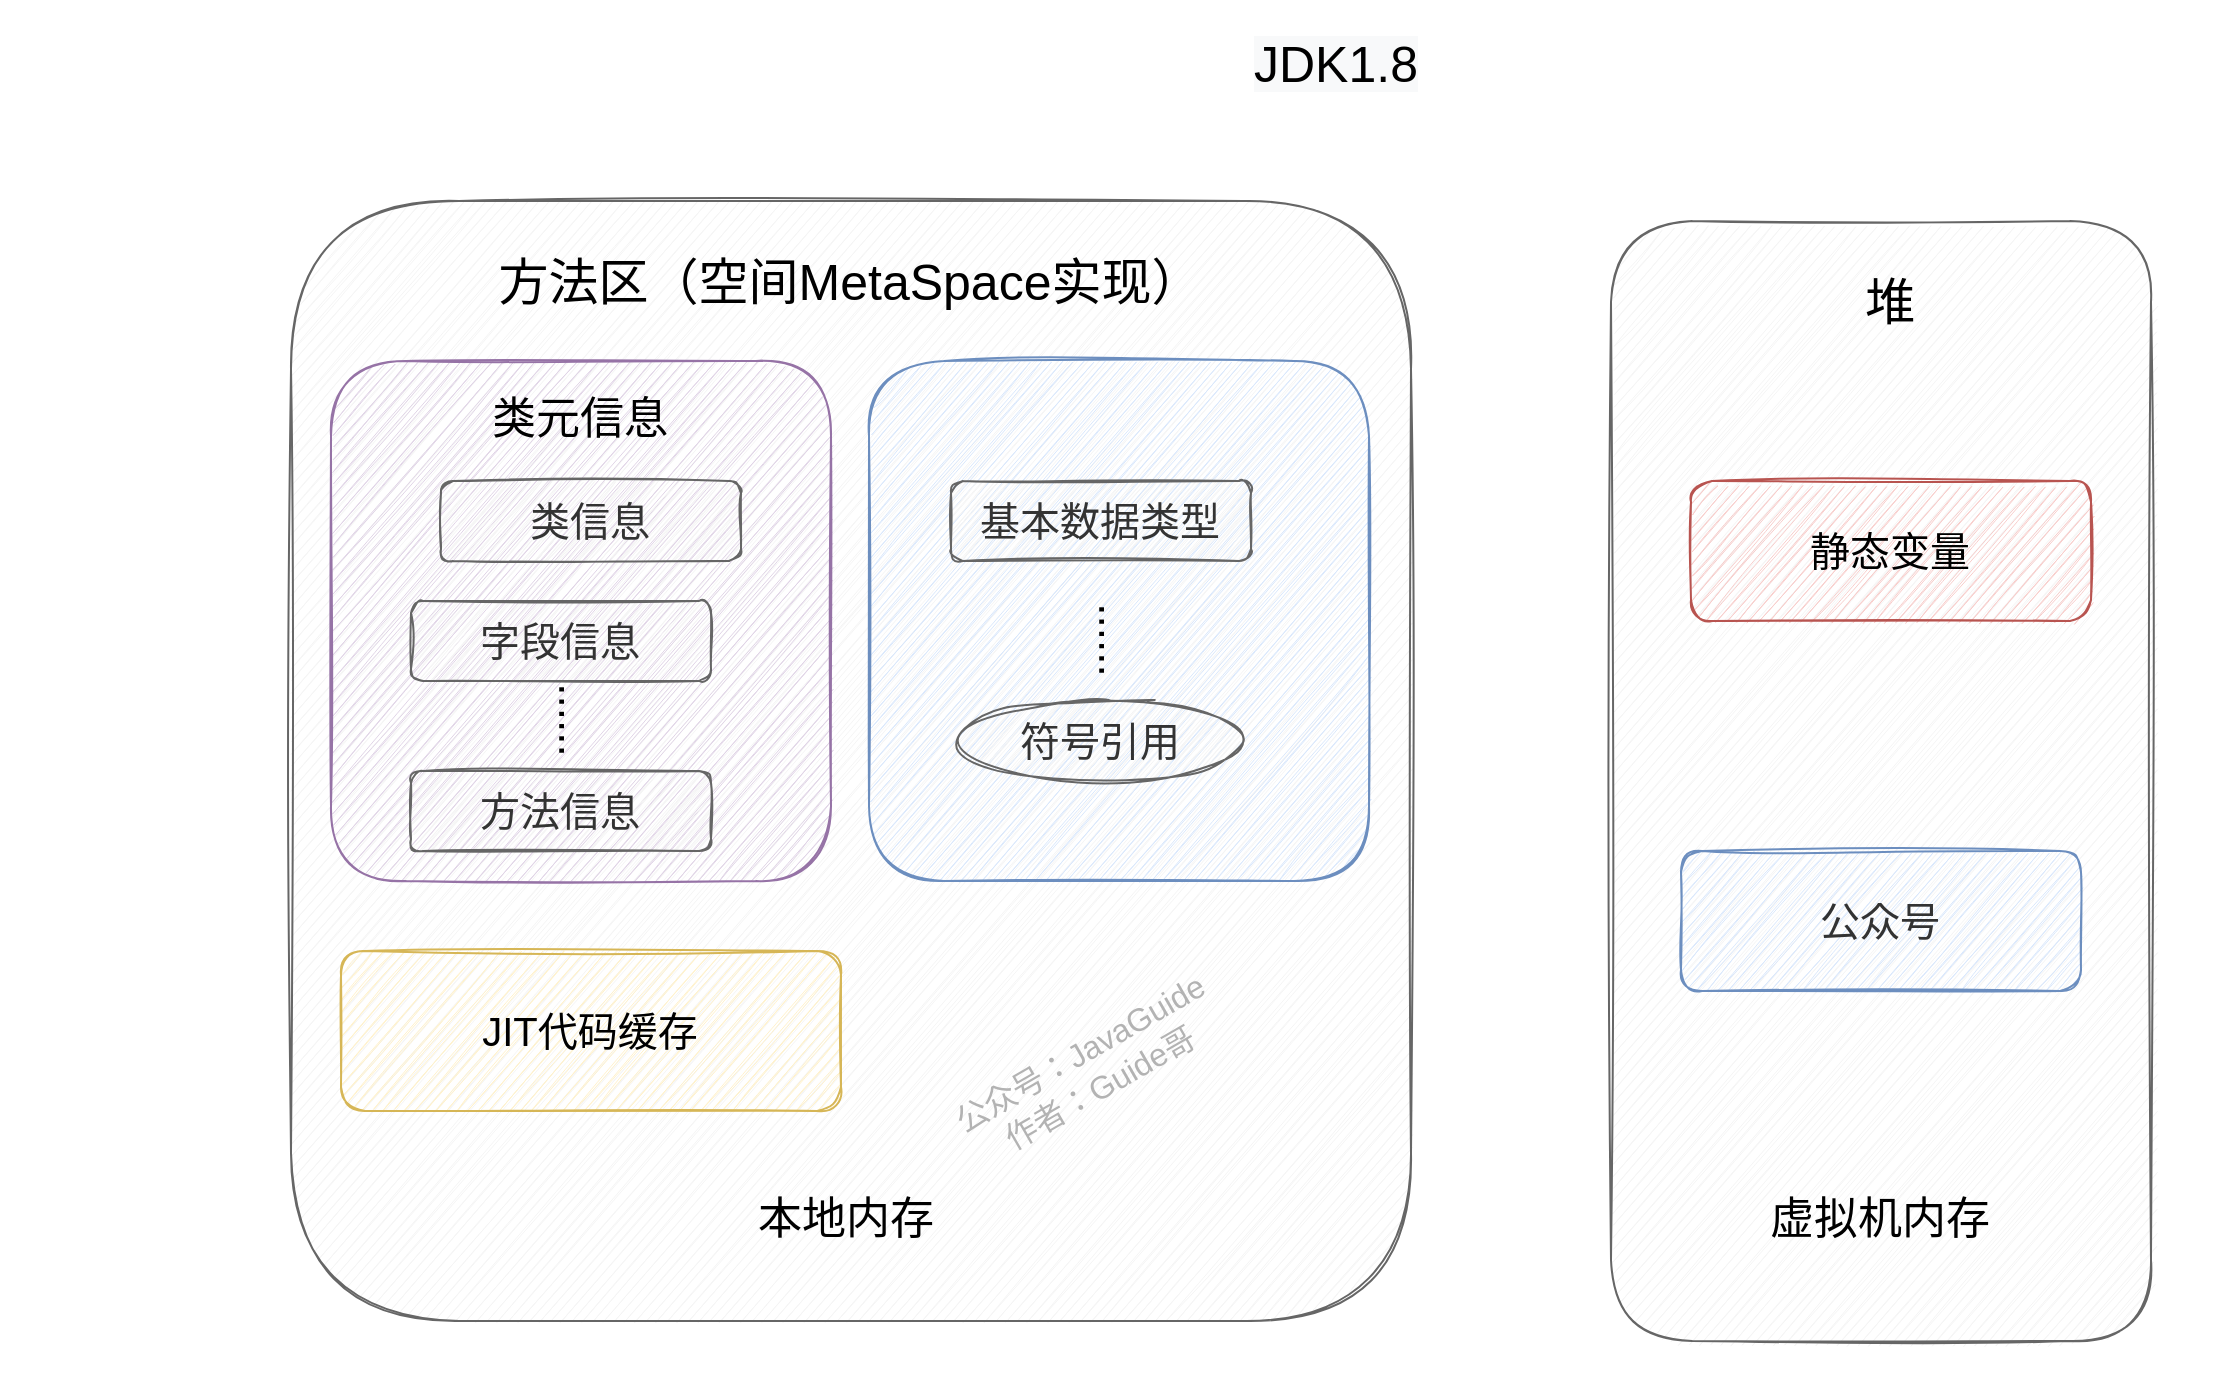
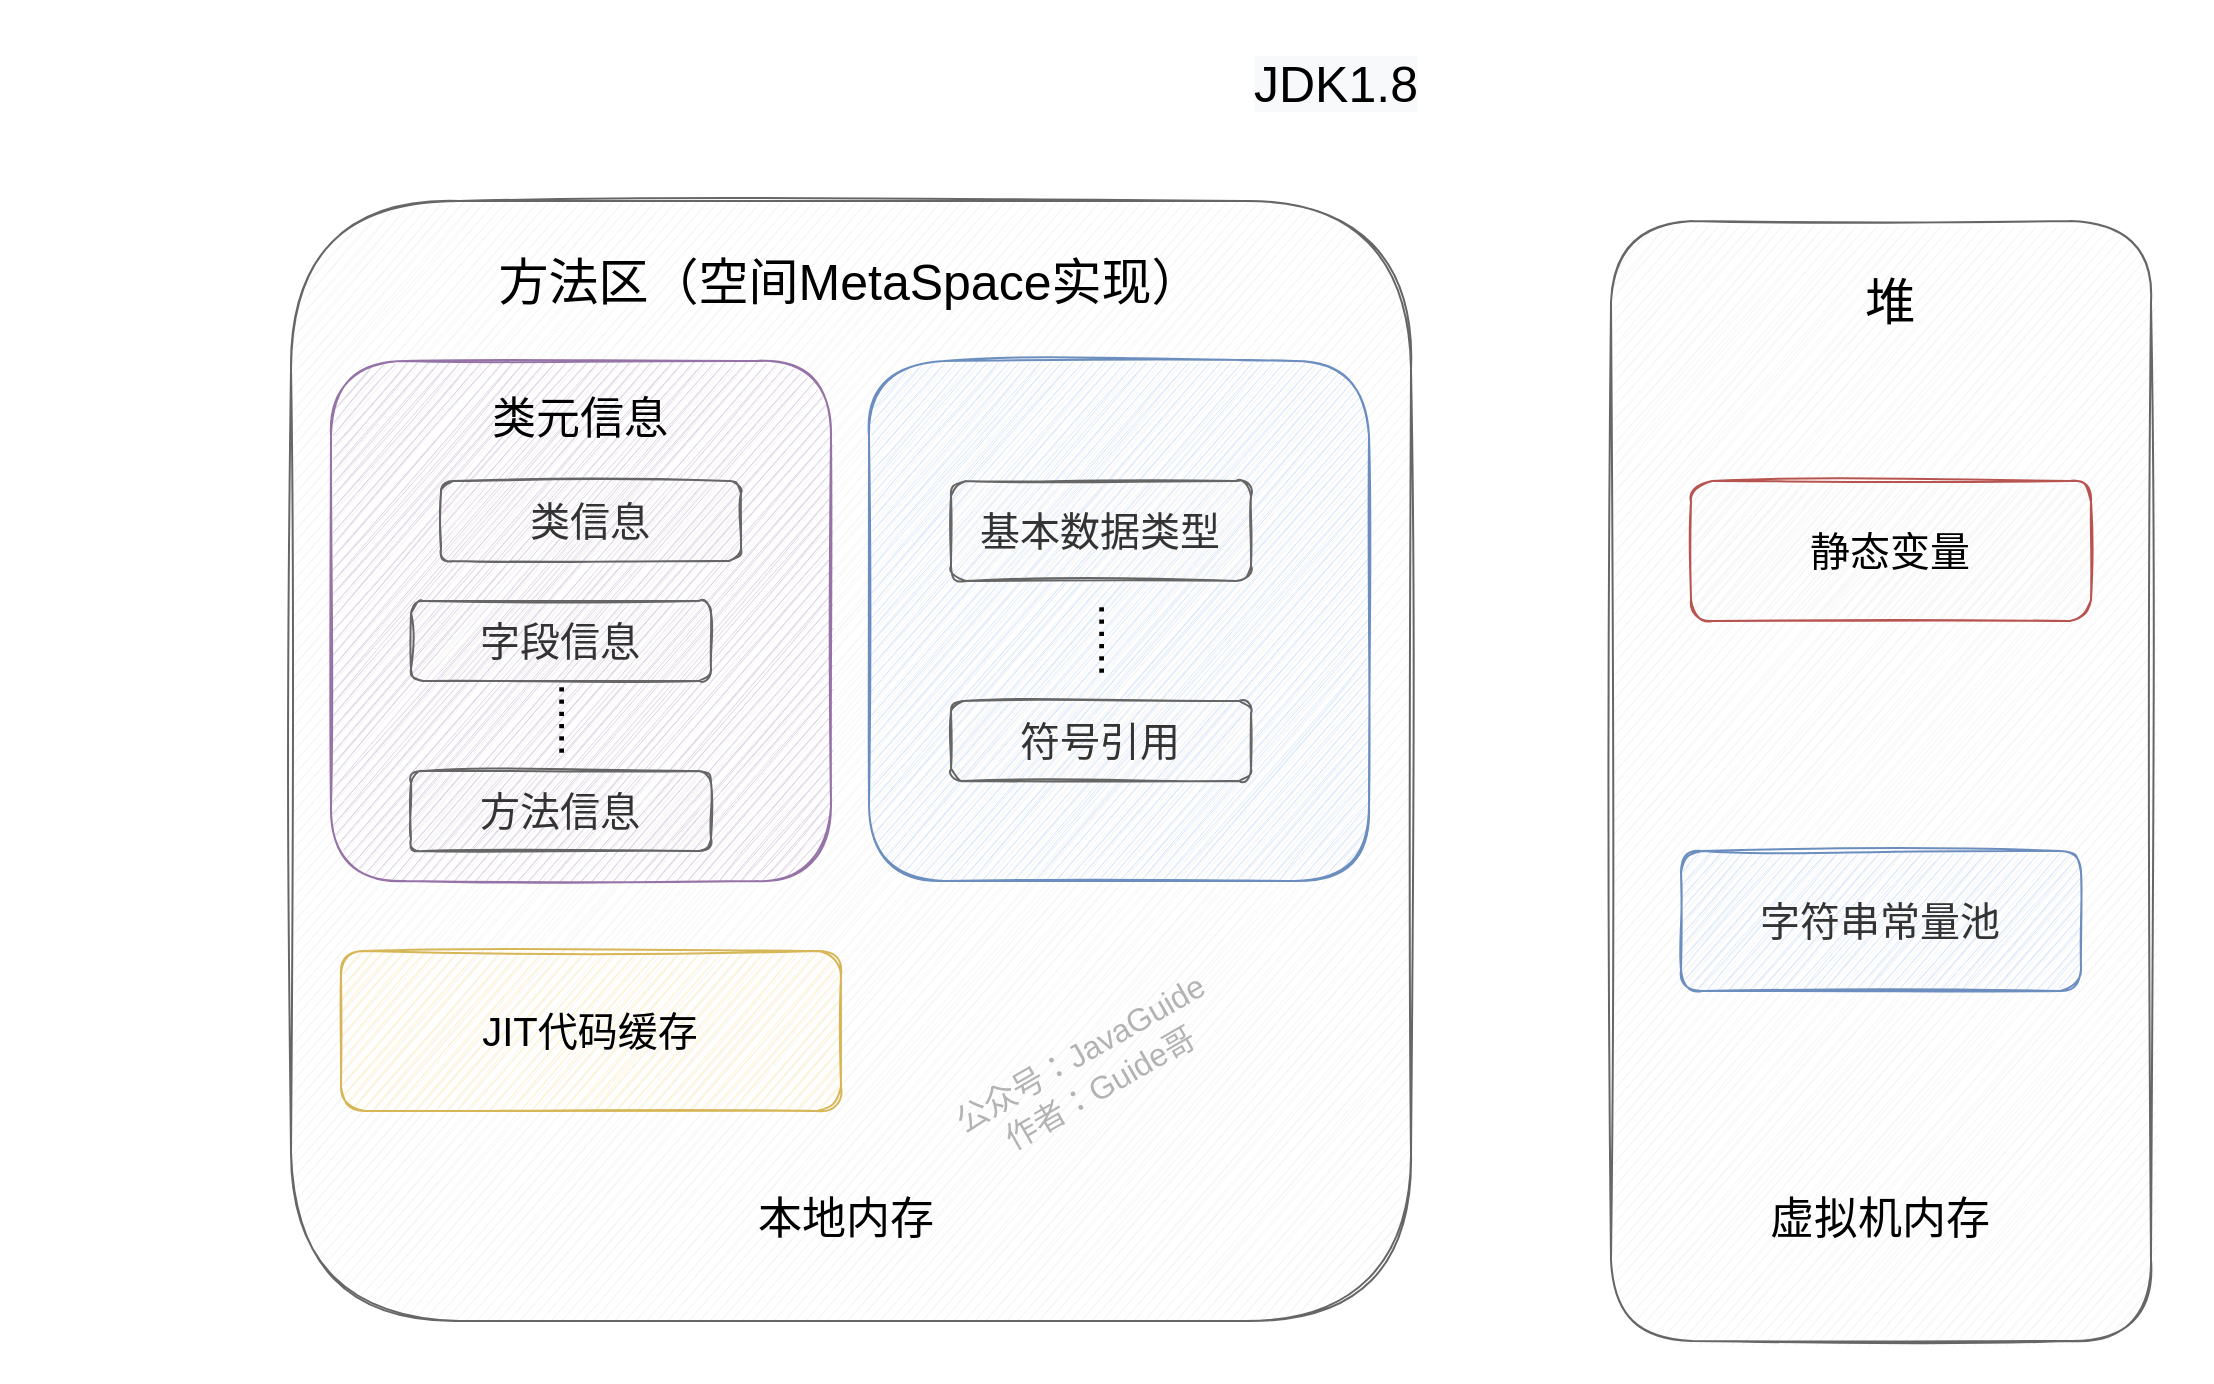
node "JDK1.8": moved (1381, 51) -> (1381, 71)
node "基本数据类型": size 300x80 -> 300x100
node "静态变量": fillcolor #f8cecc -> #f5f5f5
node "符号引用": shape ellipse -> rounded rectangle
node "公众号": label "公众号" -> "字符串常量池"
